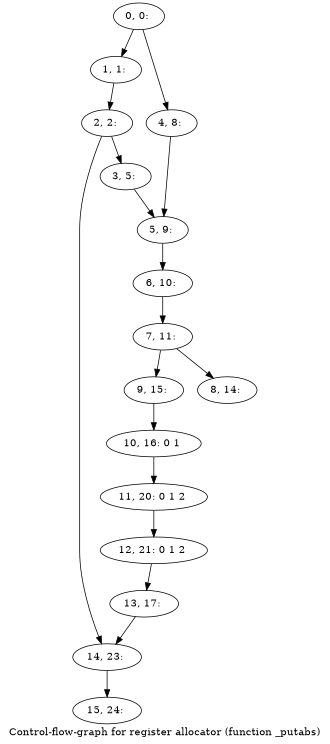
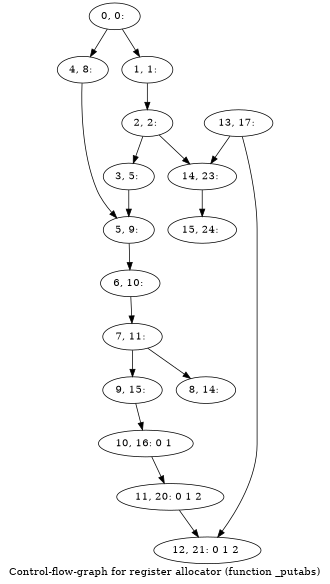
edge "12, 21: 0 1 2" -> "13, 17:": reversed
